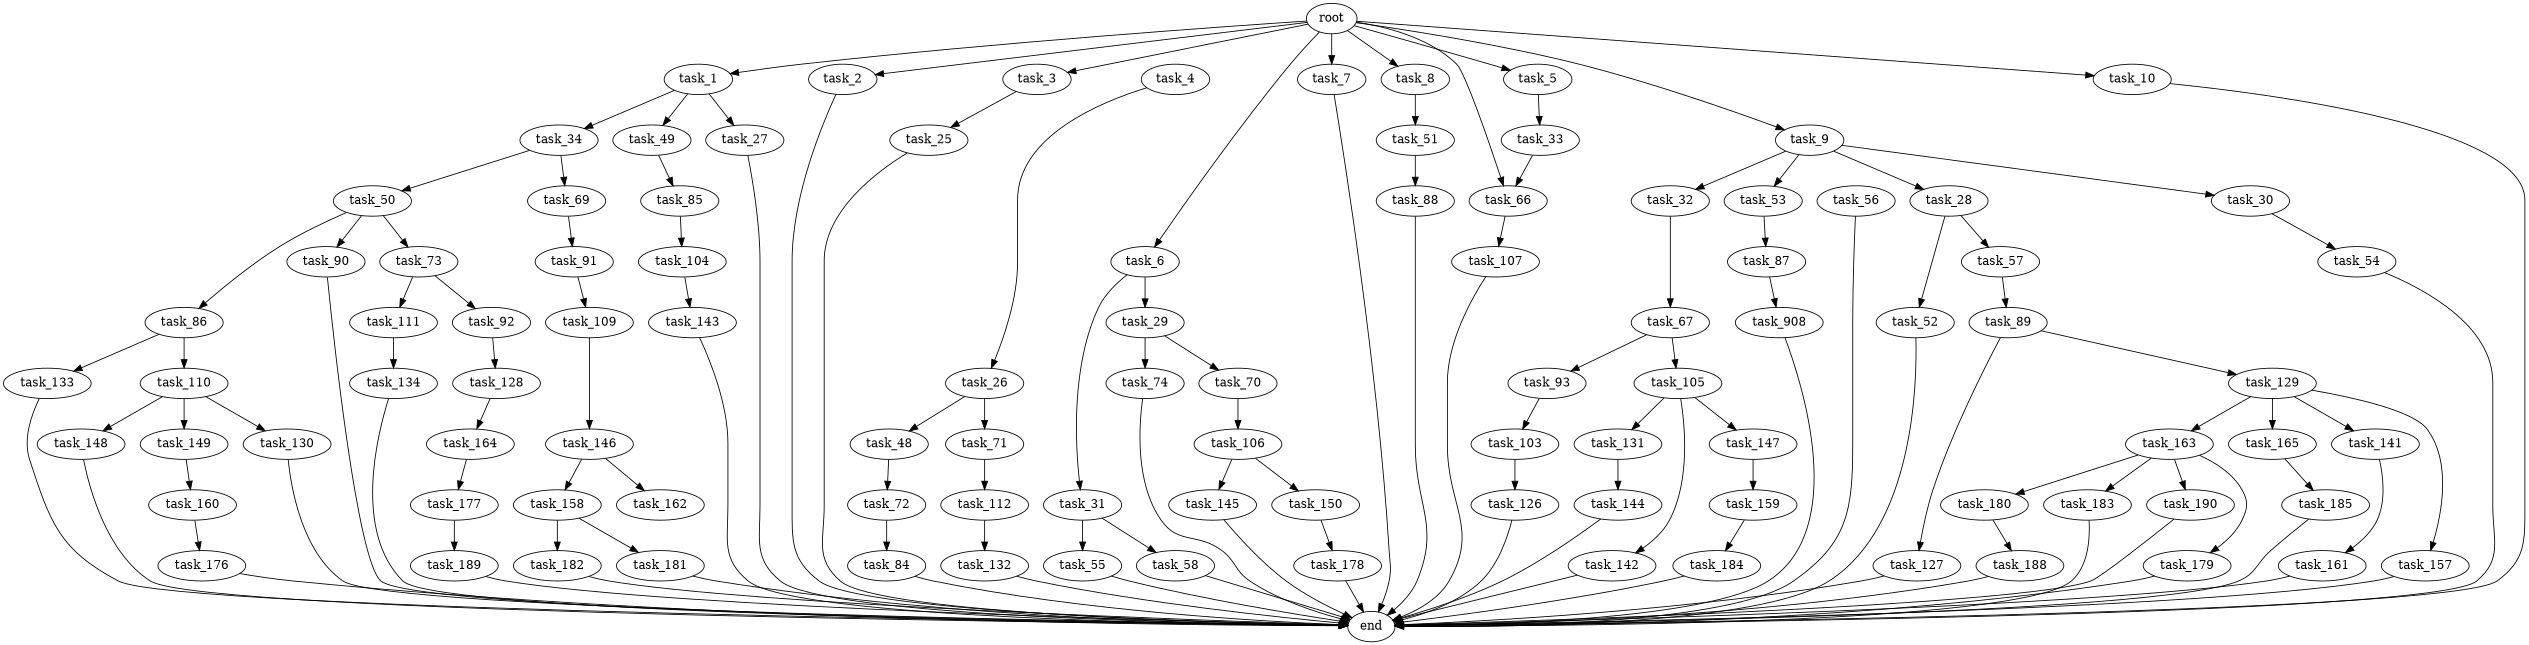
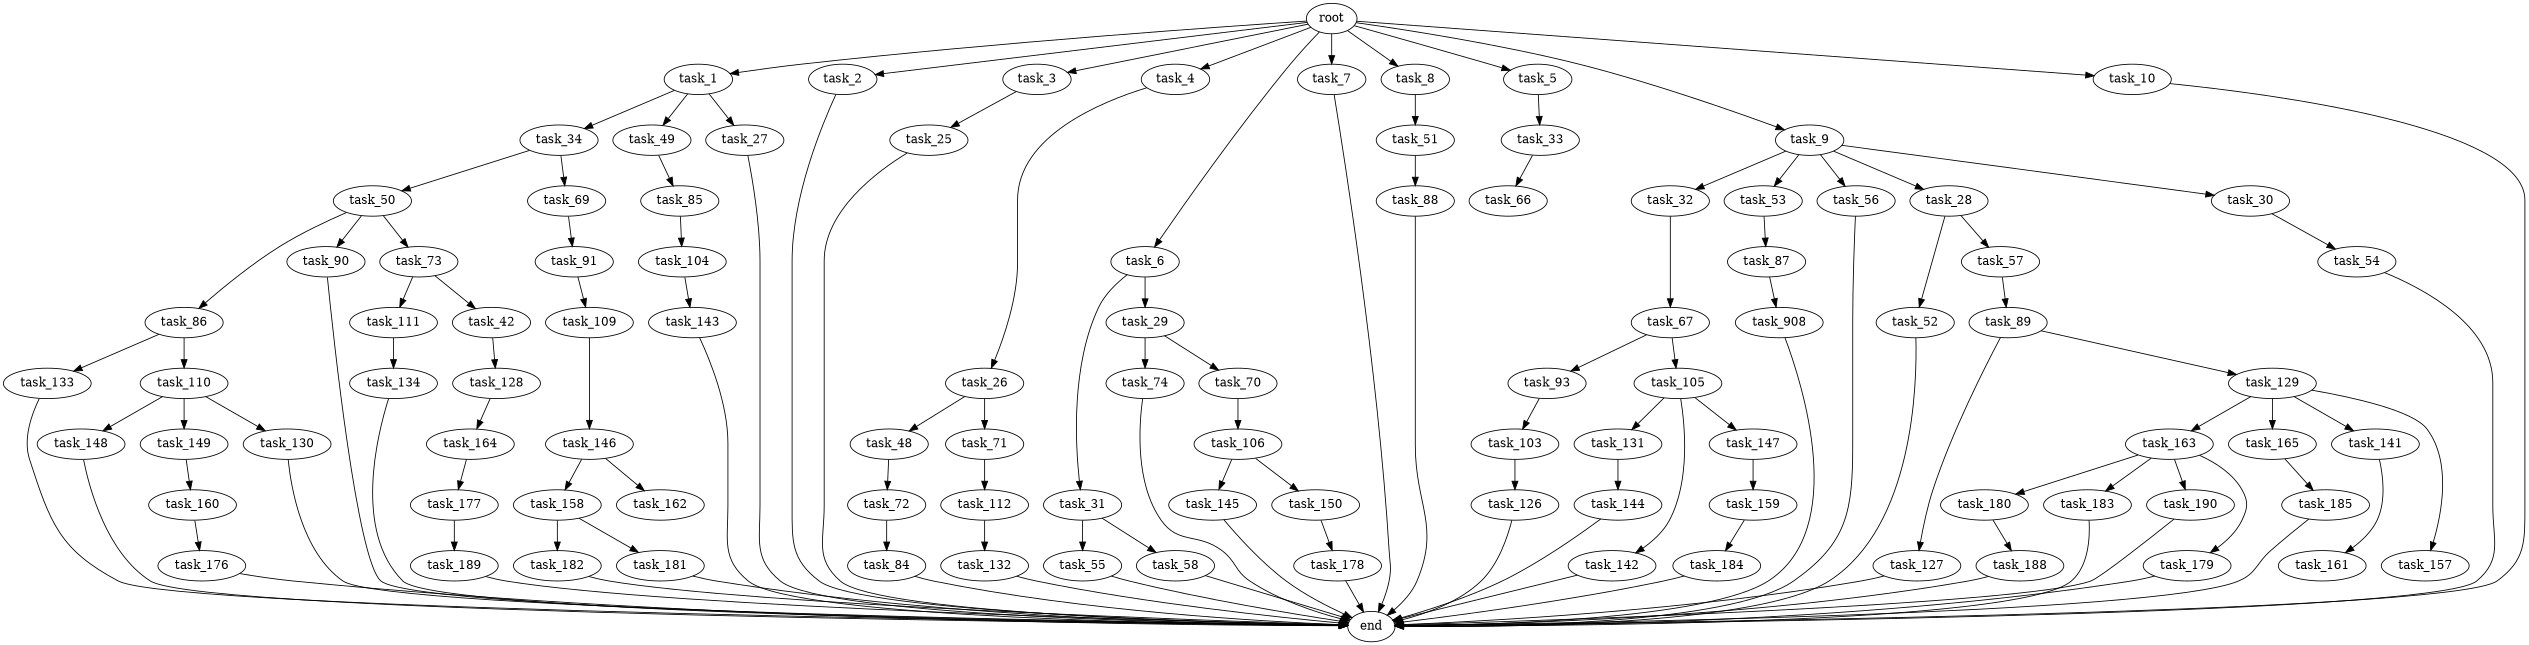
edge "root" -> "task_66": now "root" -> "task_4"
edge "task_9" -> "task_56": added
node "task_107": removed
node "task_92": label "task_92" -> "task_42"
edge "task_161" -> "end": removed
edge "task_157" -> "end": removed
